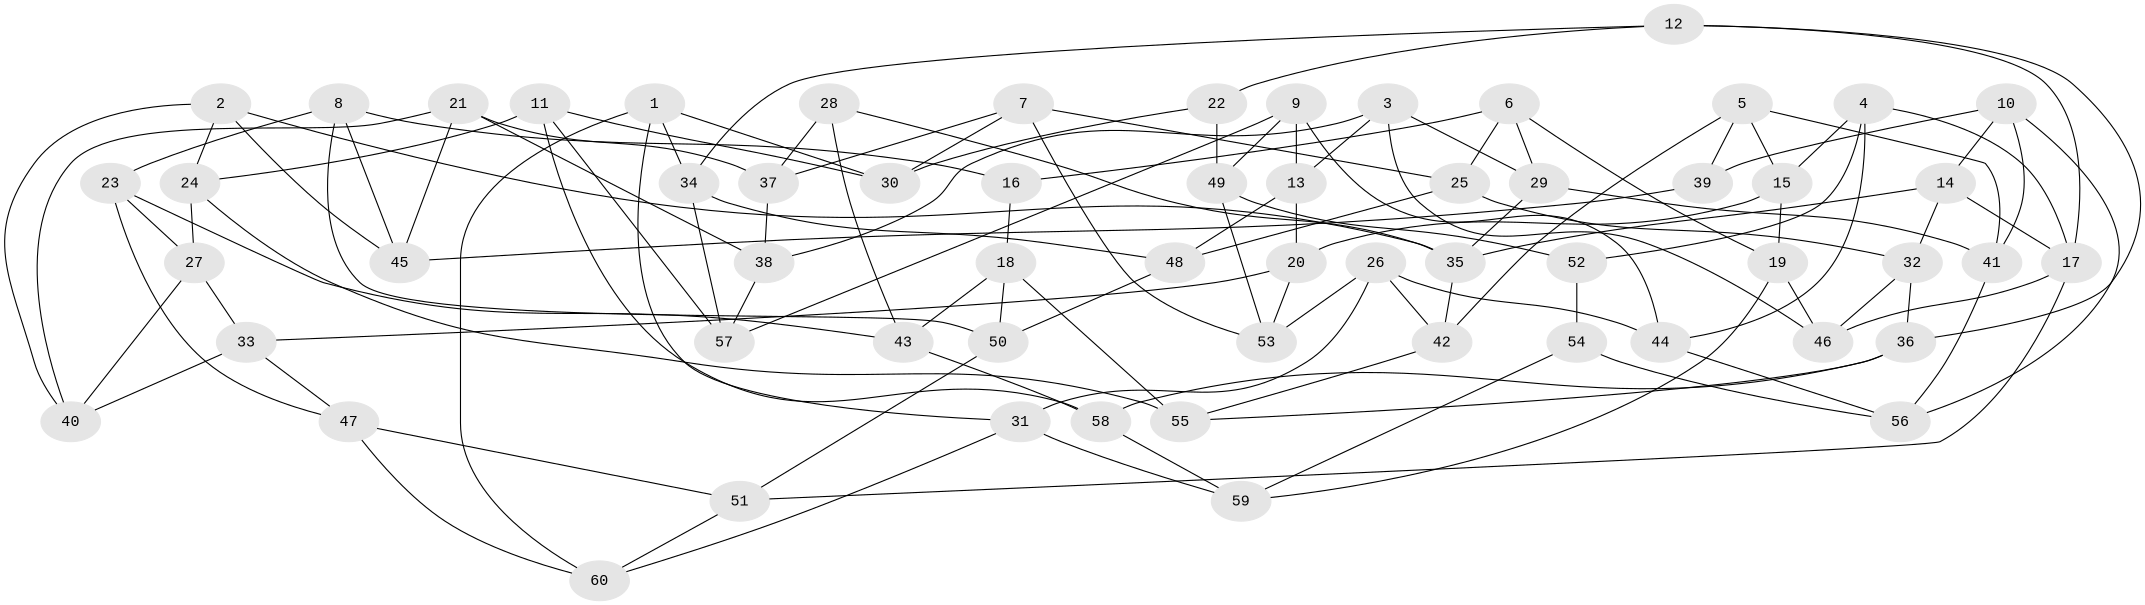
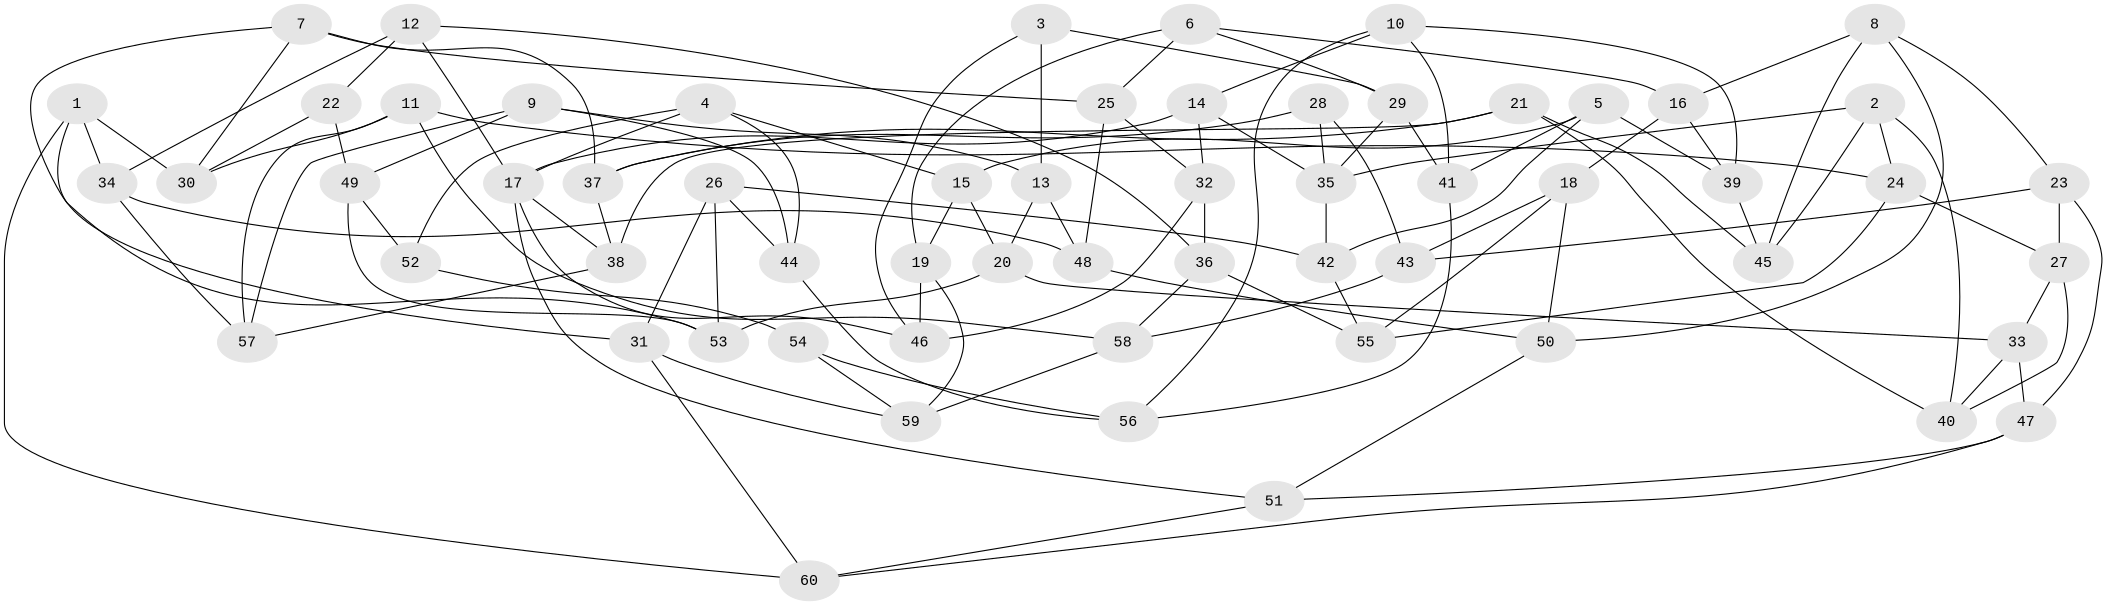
edge "3" -- "38": now "17" -- "38"
edge "16" -- "39": added
